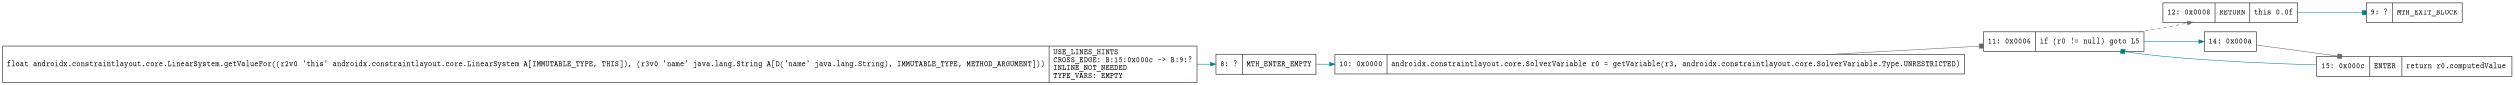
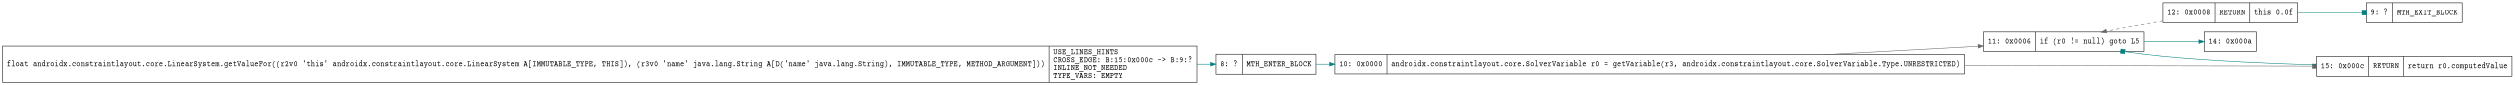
edge "11: 0x0006" -> "12: 0x0008": reversed
edge "10: 0x0000" -> "11: 0x0006": arrowhead box -> normal
edge "14: 0x000a" -> "15: 0x000c": now "10: 0x0000" -> "15: 0x000c"
node "8: ?": text "MTH_ENTER_EMPTY" -> "MTH_ENTER_BLOCK"
node "15: 0x000c": text "ENTER" -> "RETURN"
